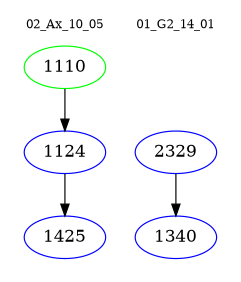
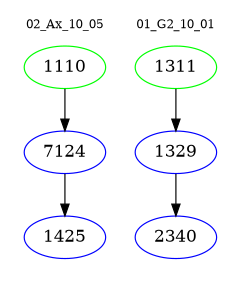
cluster "01_G2_14_01": label "01_G2_14_01" -> "01_G2_10_01"
node "1311": added
node "1124": label "1124" -> "7124"
node "2329": label "2329" -> "1329"
node "1340": label "1340" -> "2340"
